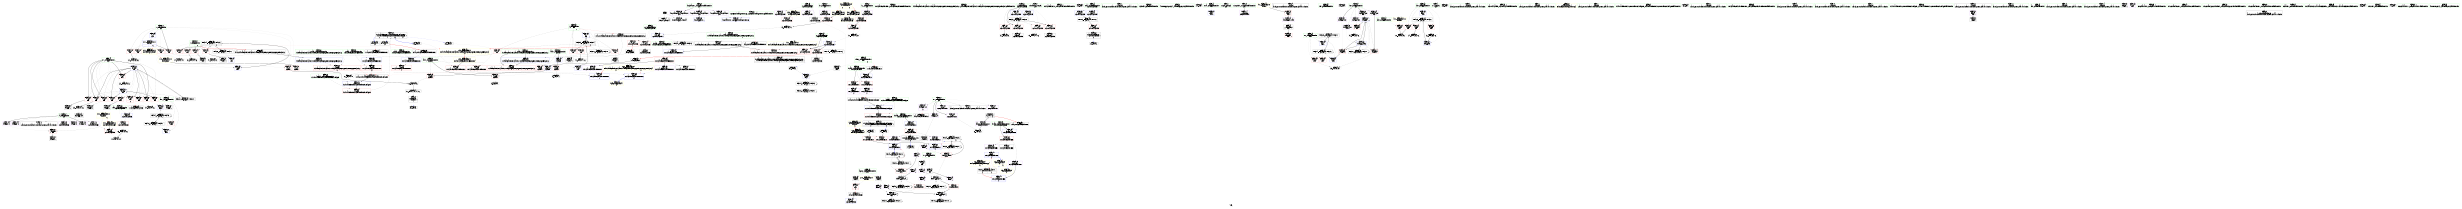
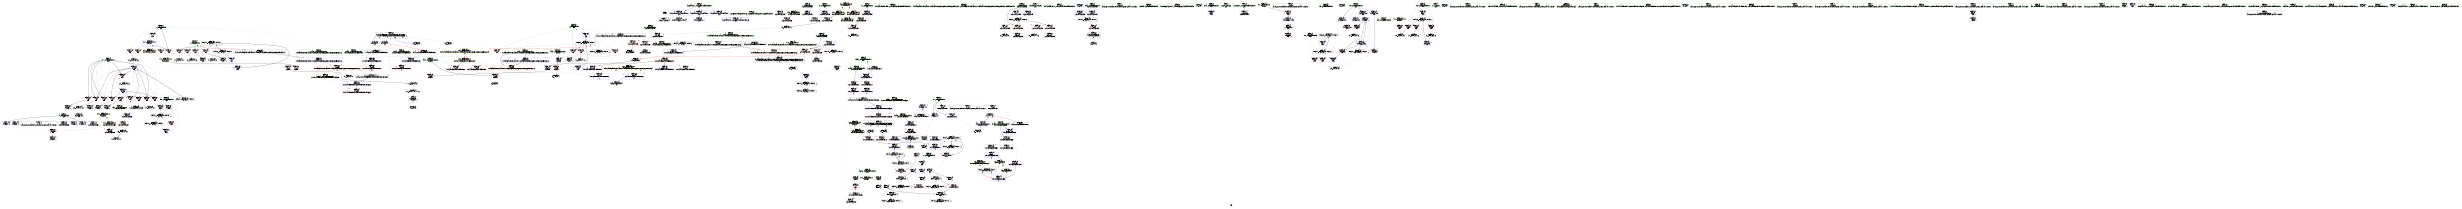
node "NodeID: 97": removed
node "NodeID: 167": removed
node "NodeID: 107": added
